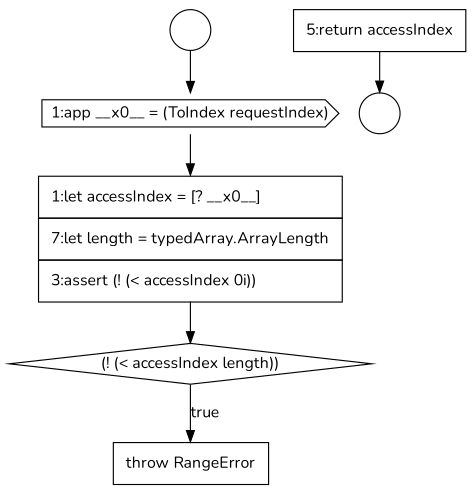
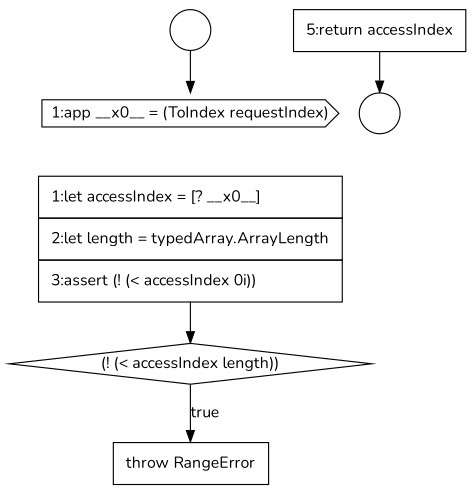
edge "1:app __x0__ = (ToIndex requestIndex)" -> "1:let accessIndex = [? __x0__]": removed
node "1:let accessIndex = [? __x0__]": text "7:let length = typedArray.ArrayLength" -> "2:let length = typedArray.ArrayLength"
